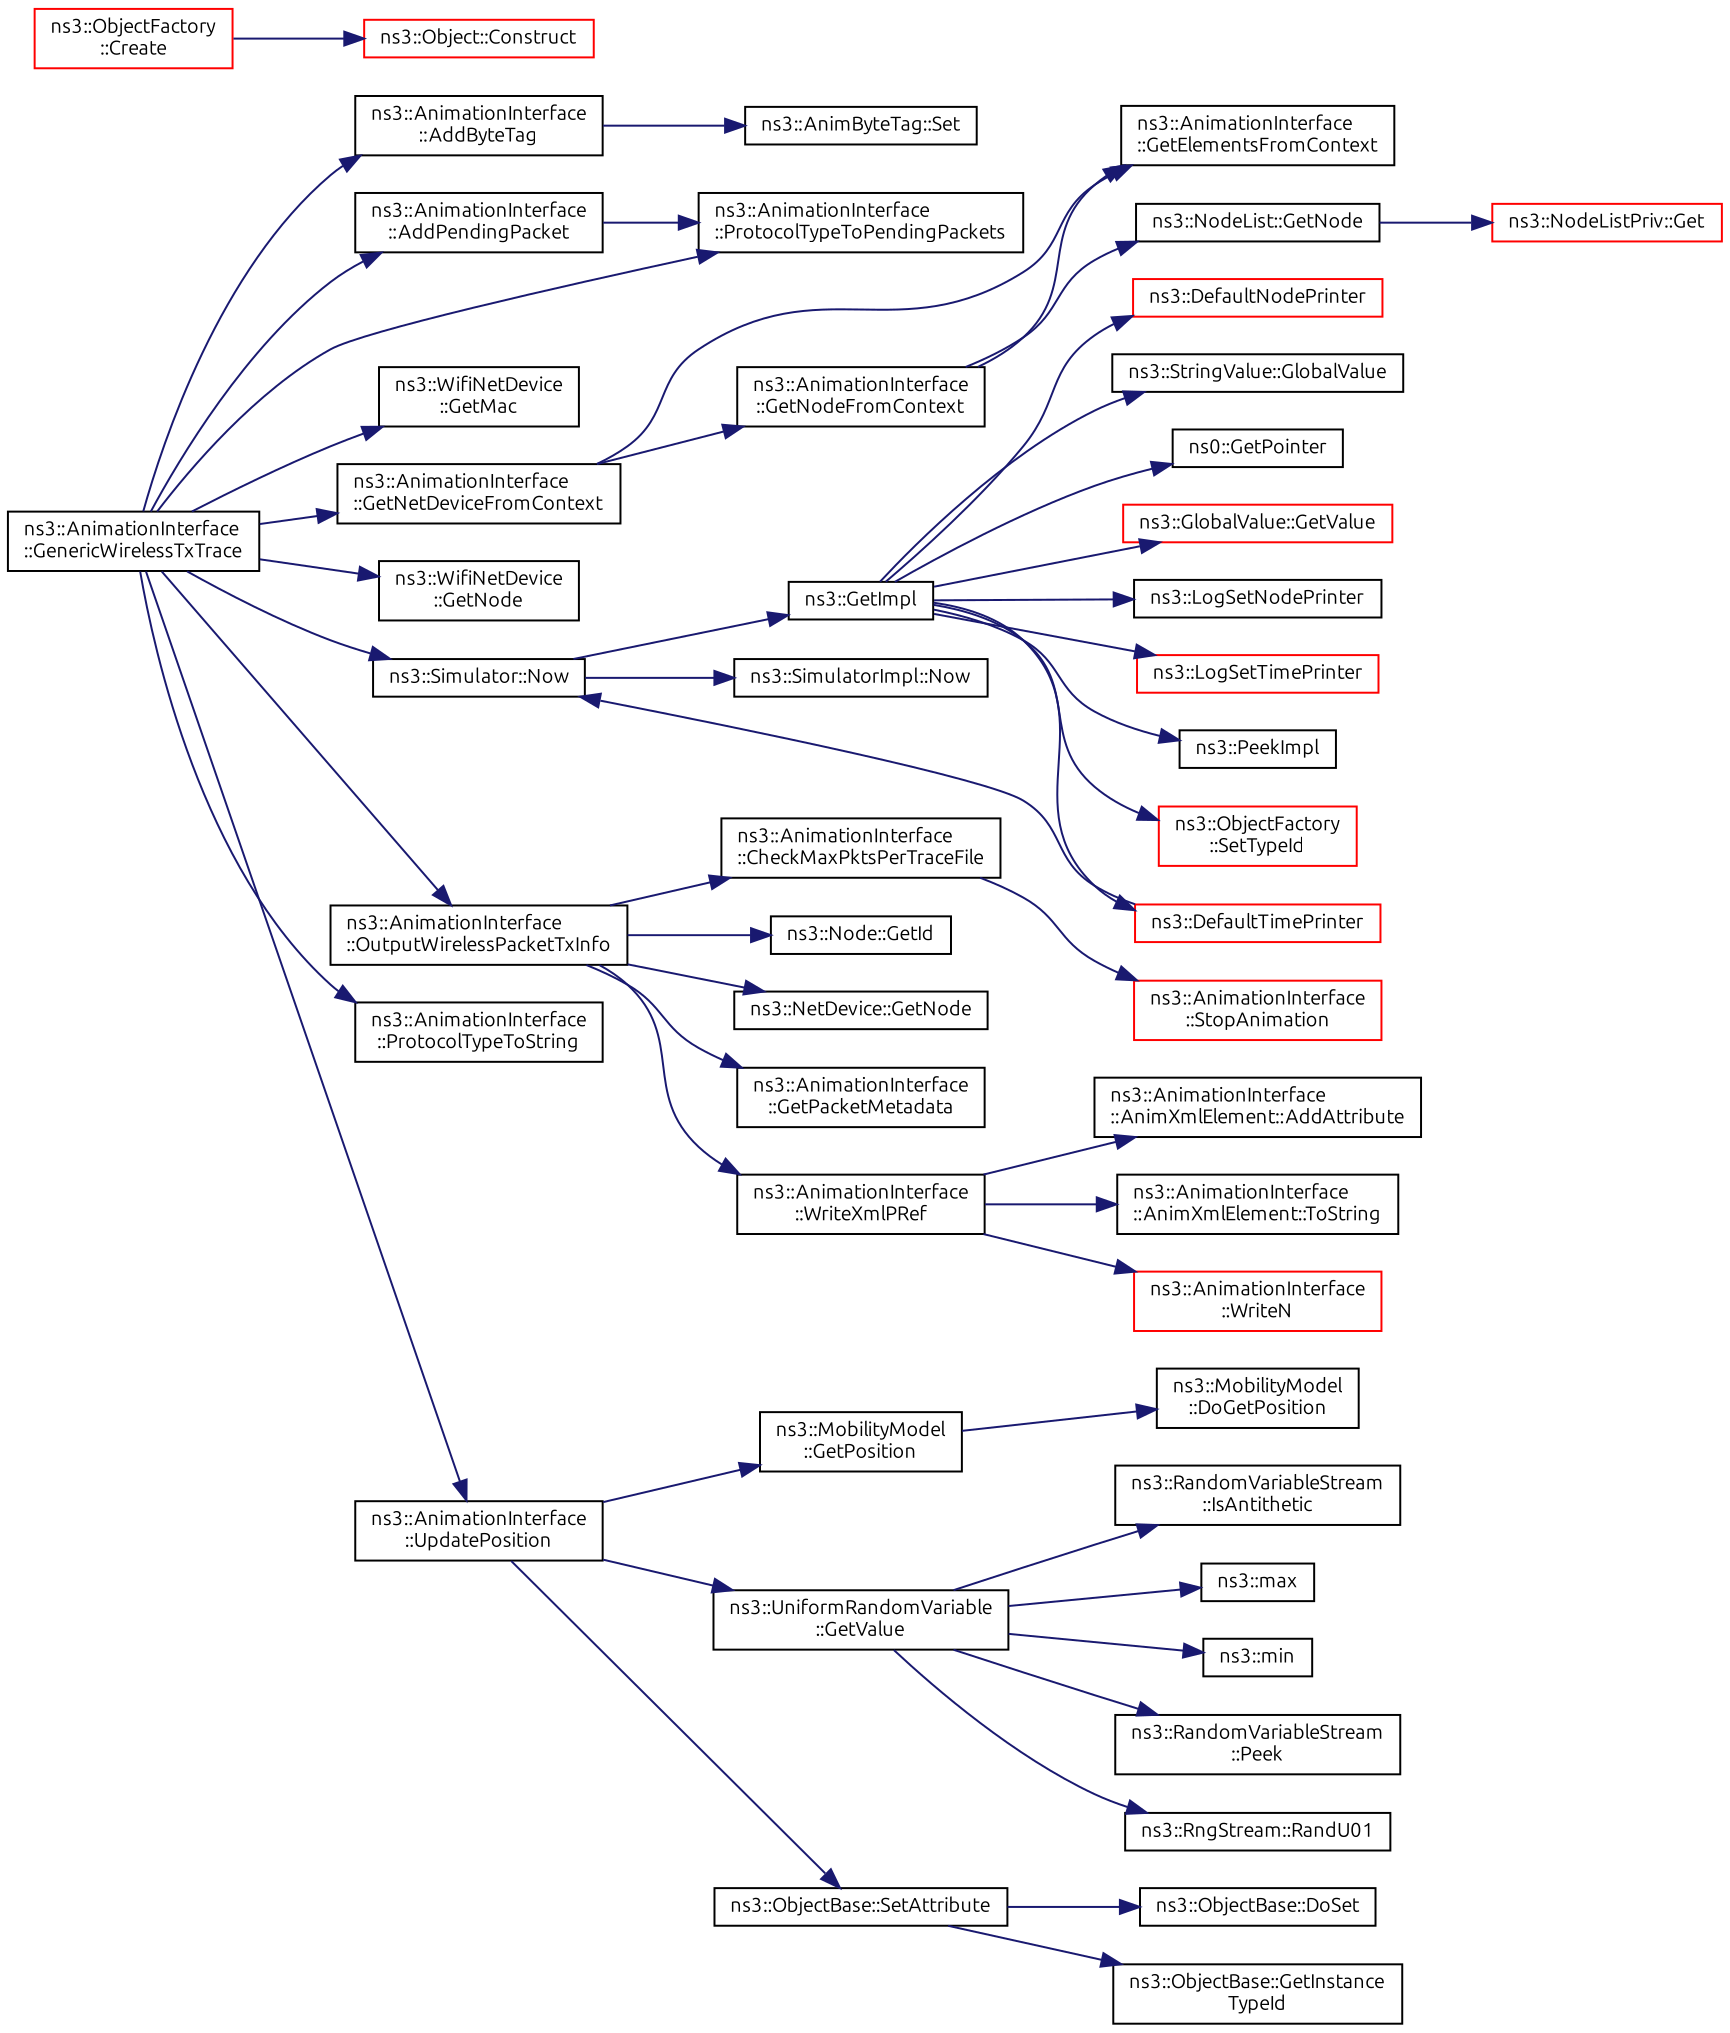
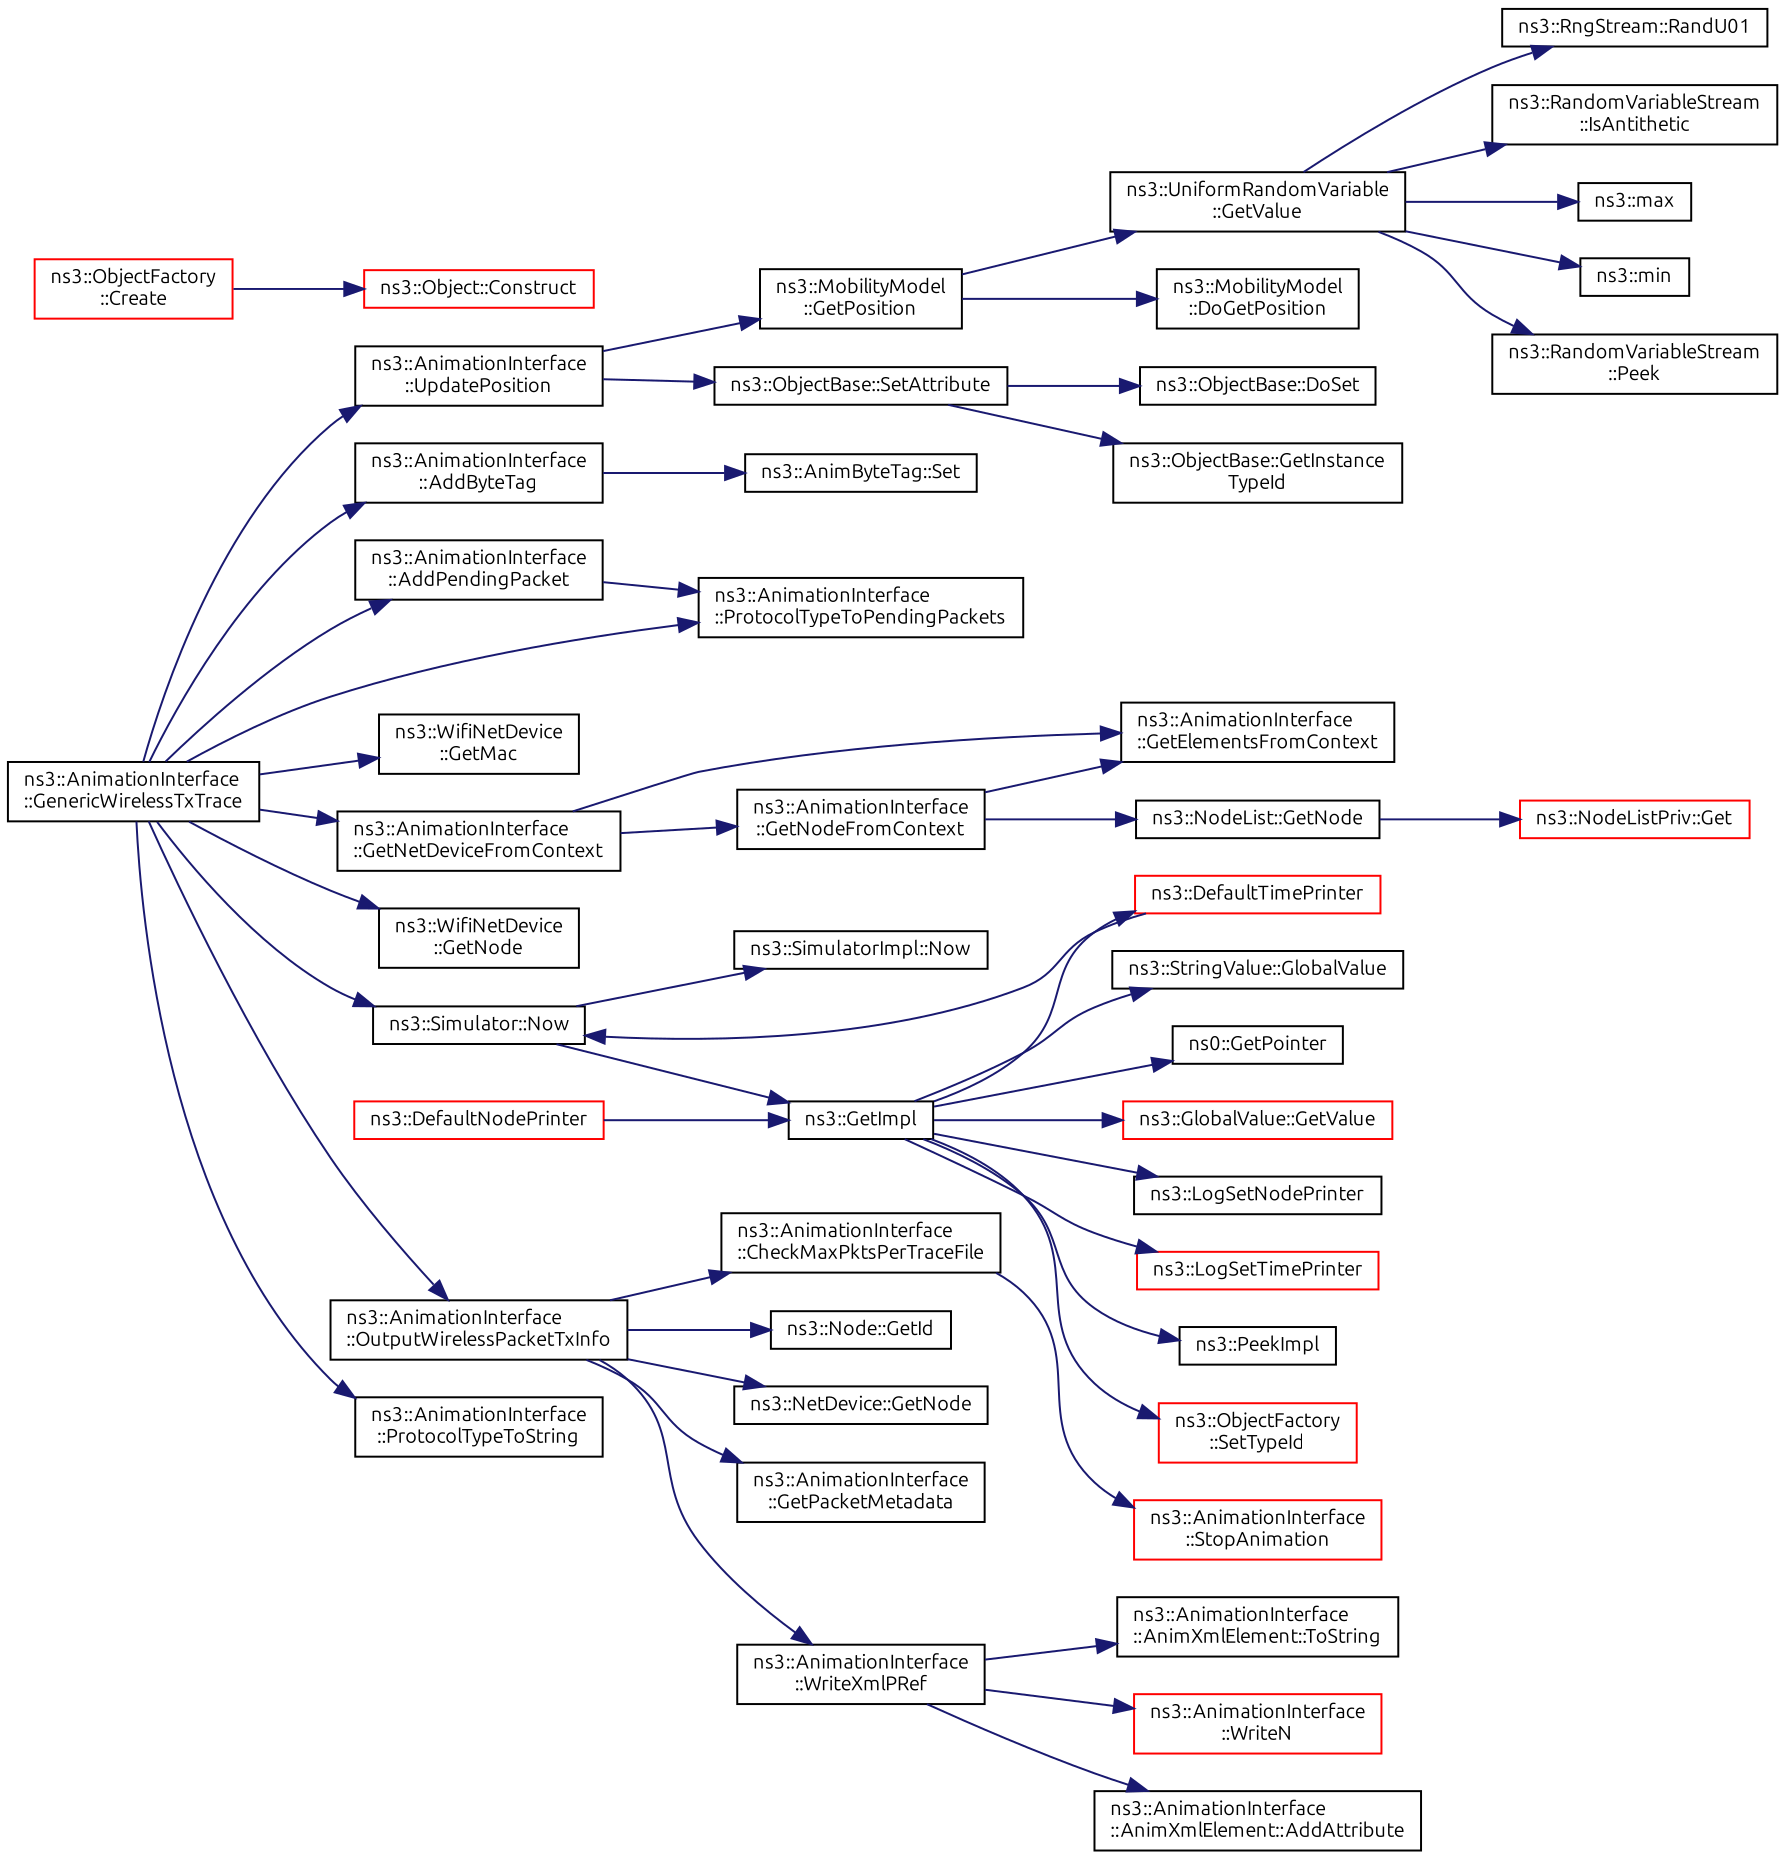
edge "ns3::GetImpl" -> "ns3::DefaultNodePrinter": reversed
edge "ns3::AnimationInterface ::UpdatePosition" -> "ns3::UniformRandomVariable ::GetValue": now "ns3::MobilityModel ::GetPosition" -> "ns3::UniformRandomVariable ::GetValue"
